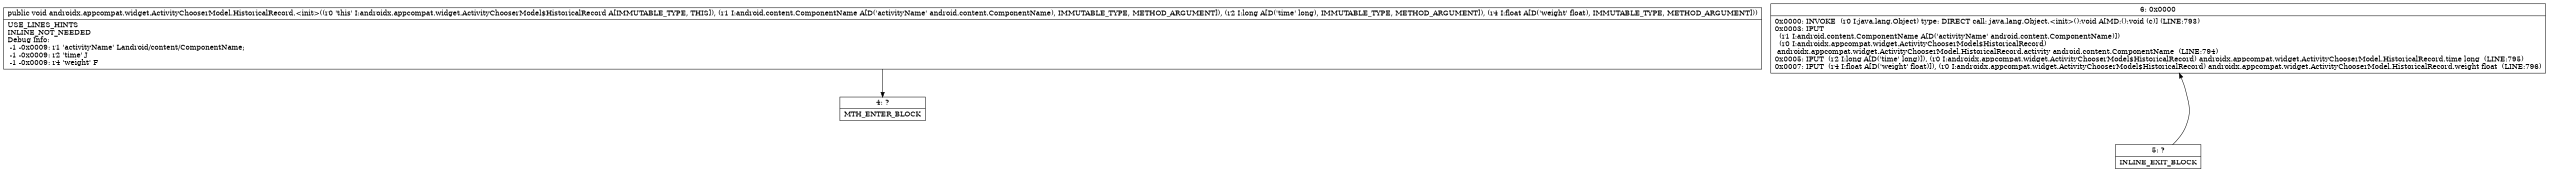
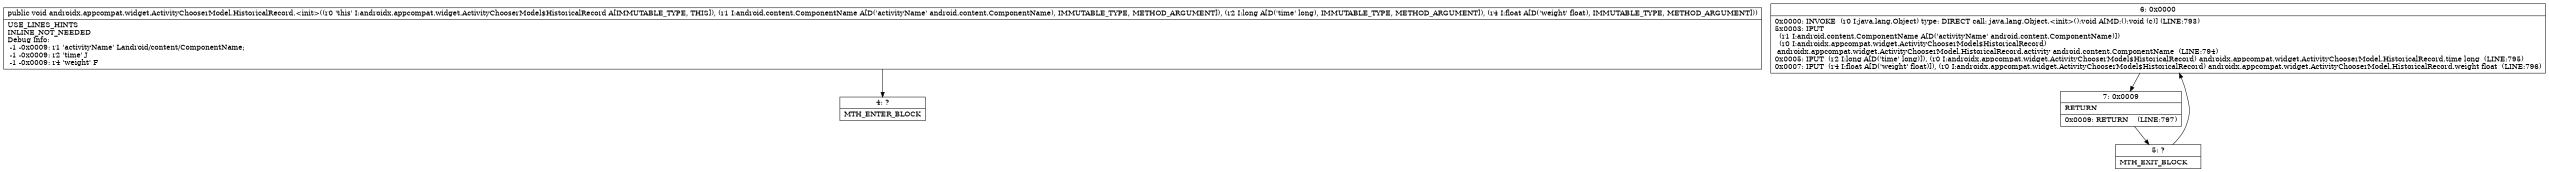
node "6: 0x0000": text "0x0003: IPUT" -> "5x0003: IPUT"
node "7: 0x0009": added
node "5: ?": text "INLINE_EXIT_BLOCK" -> "MTH_EXIT_BLOCK"
